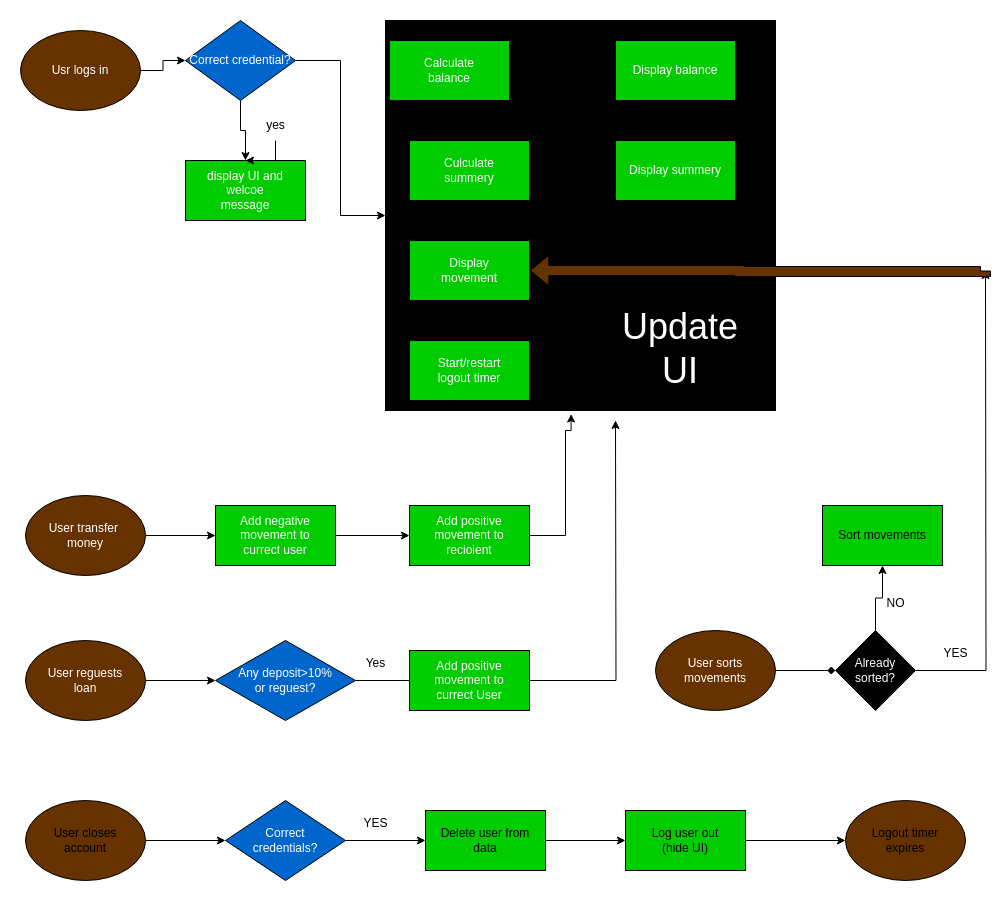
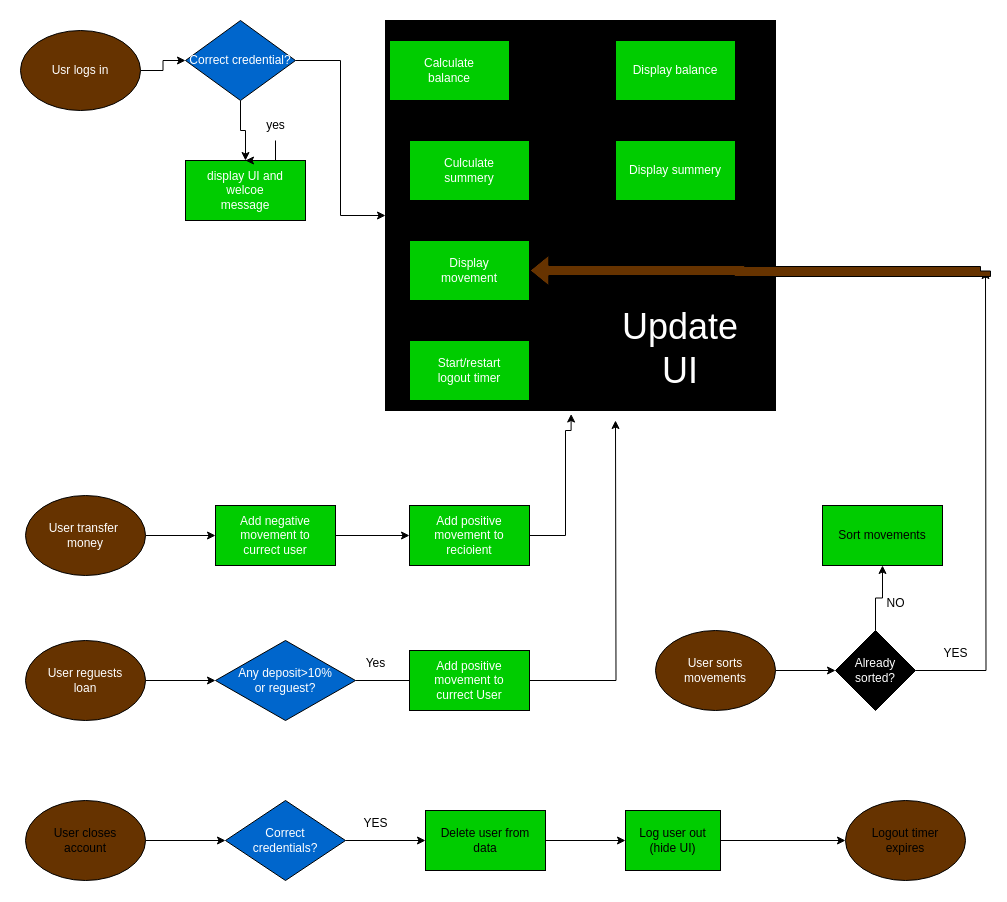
edge "User sorts movements" -> "Already sorted?": arrowhead diamond -> classic
node "Log user out (hide UI)": size 120x60 -> 95x60
